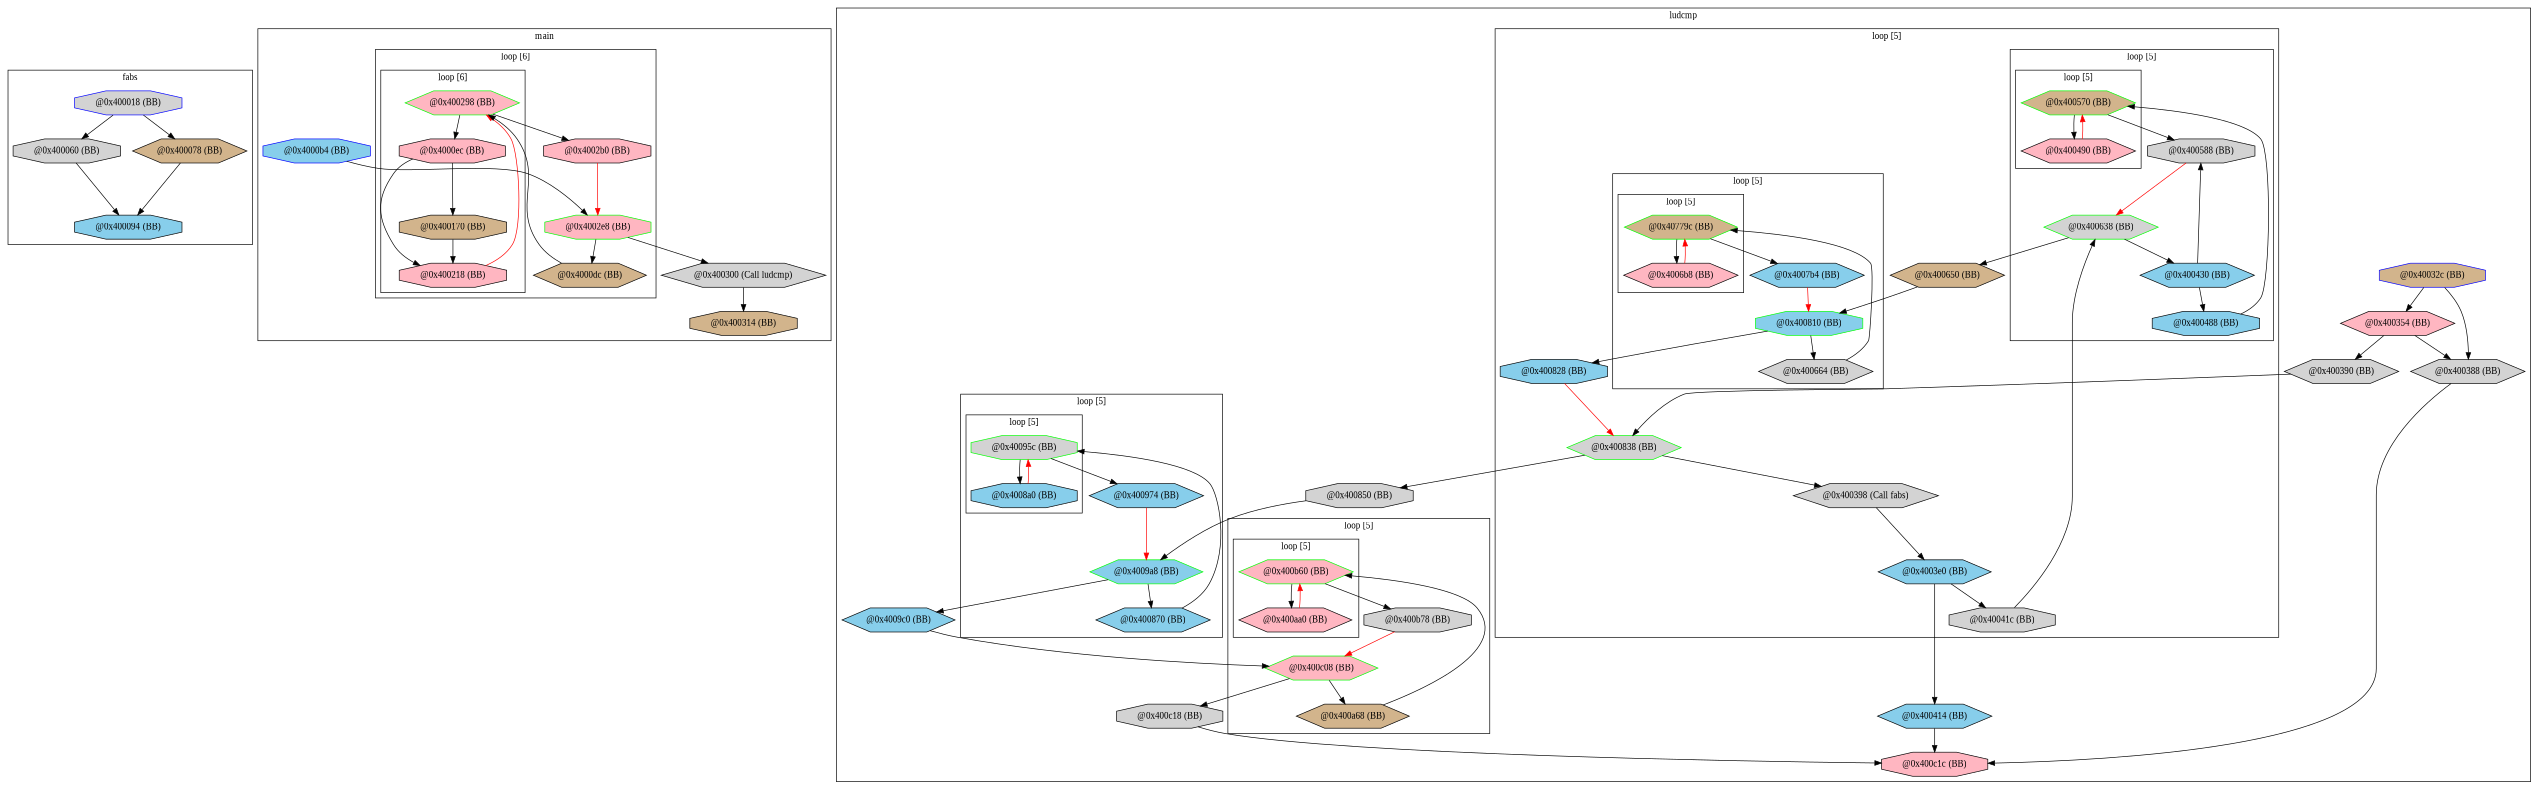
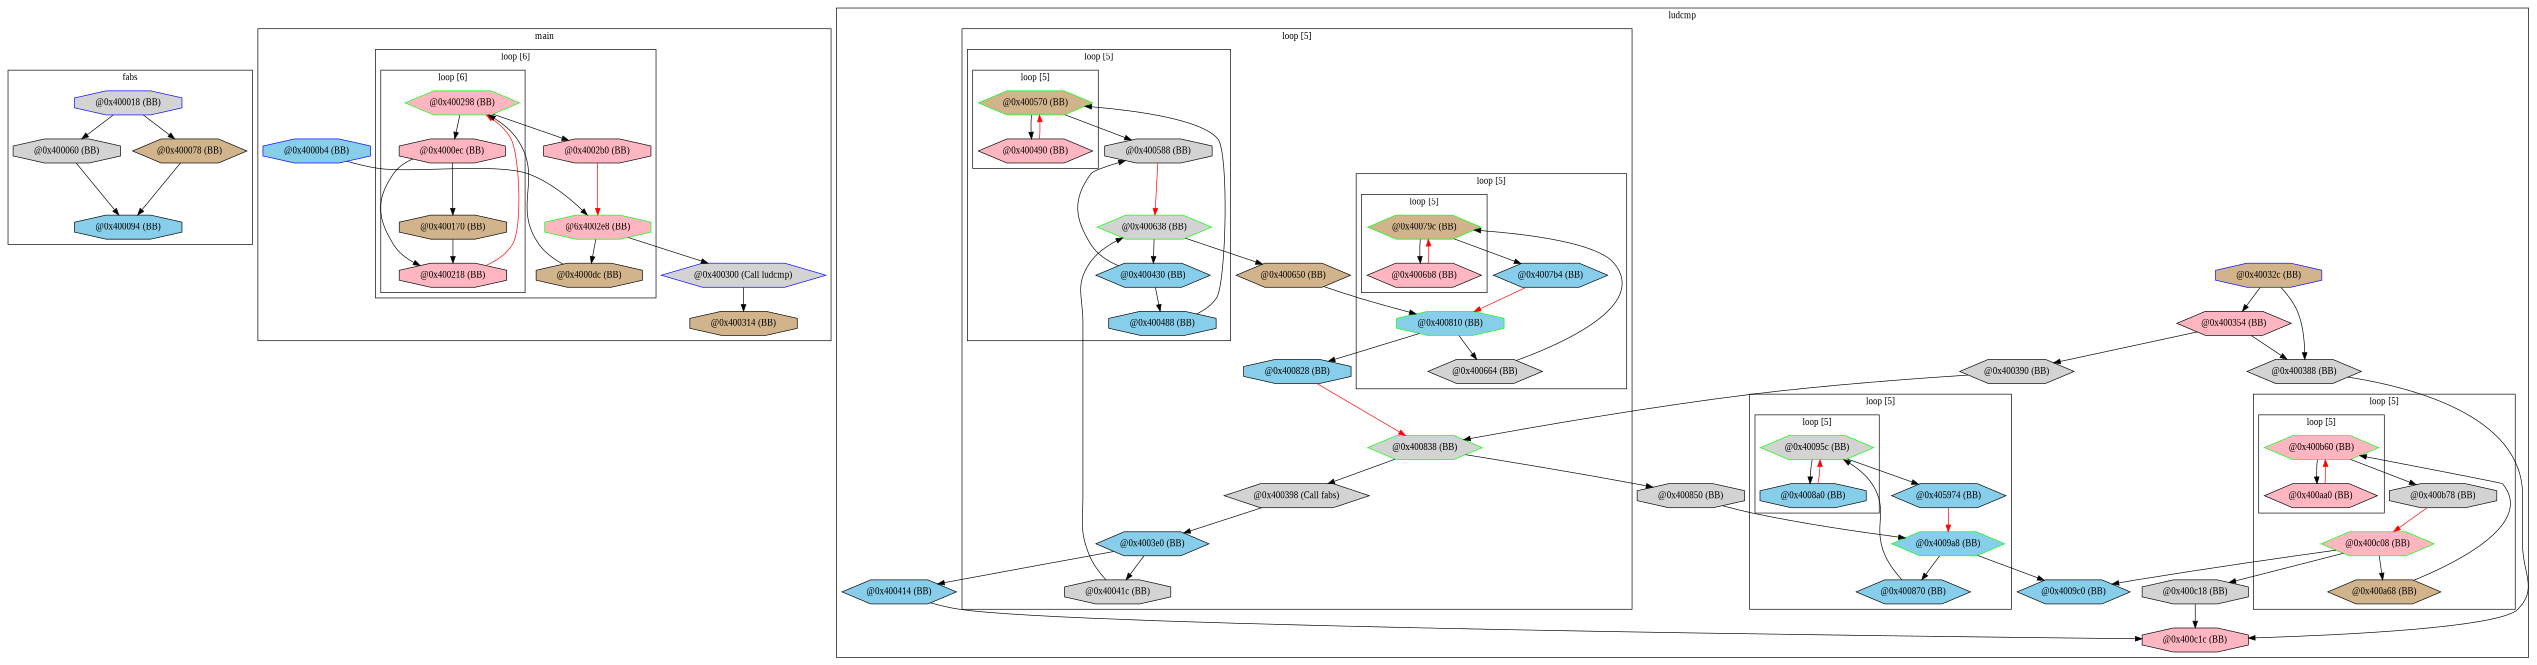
node "@0x4002e8 (BB)": label "@0x4002e8 (BB)" -> "@6x4002e8 (BB)"
node "@0x40779c (BB)": label "@0x40779c (BB)" -> "@0x40079c (BB)"
node "@0x4000dc (BB)": shape hexagon -> octagon
node "@0x400300 (Call ludcmp)": color black -> blue
node "@0x40095c (BB)": shape octagon -> hexagon
node "@0x400974 (BB)": label "@0x400974 (BB)" -> "@0x405974 (BB)"
edge "@0x4009c0 (BB)" -> "@0x400c08 (BB)": reversed
